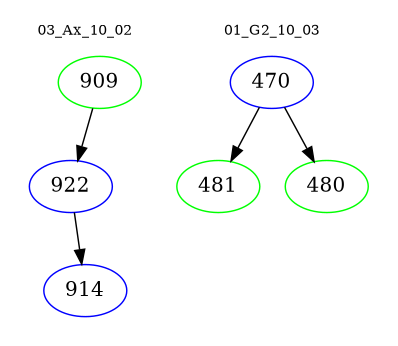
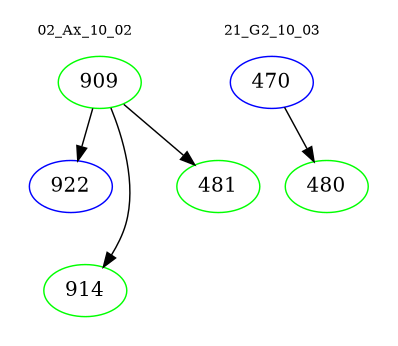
cluster "03_Ax_10_02": label "03_Ax_10_02" -> "02_Ax_10_02"
cluster "01_G2_10_03": label "01_G2_10_03" -> "21_G2_10_03"
edge "470" -> "481": now "909" -> "481"
edge "922" -> "914": now "909" -> "914"
node "914": color blue -> green
